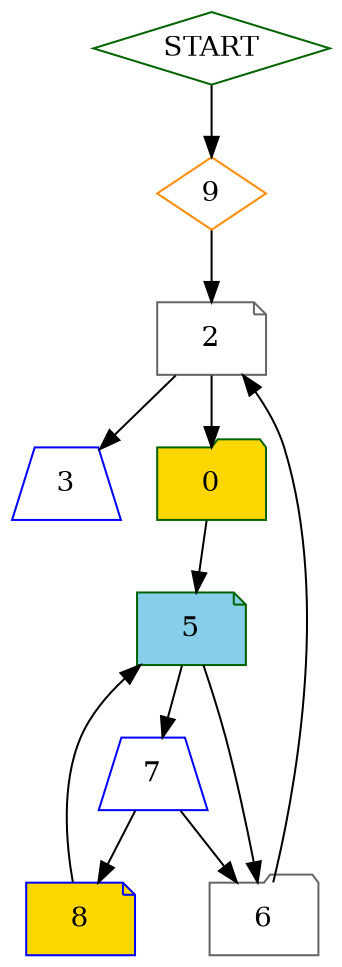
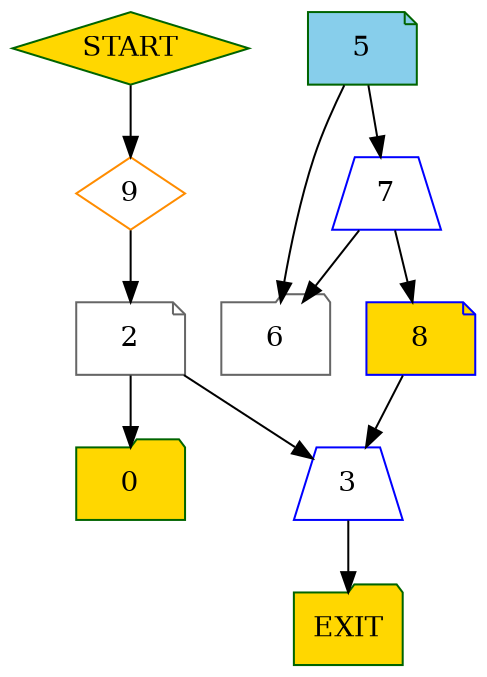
node "START": fillcolor white -> gold
edge "0" -> "5": removed
node "EXIT": added
edge "6" -> "2": removed
edge "8" -> "5": now "8" -> "3"
